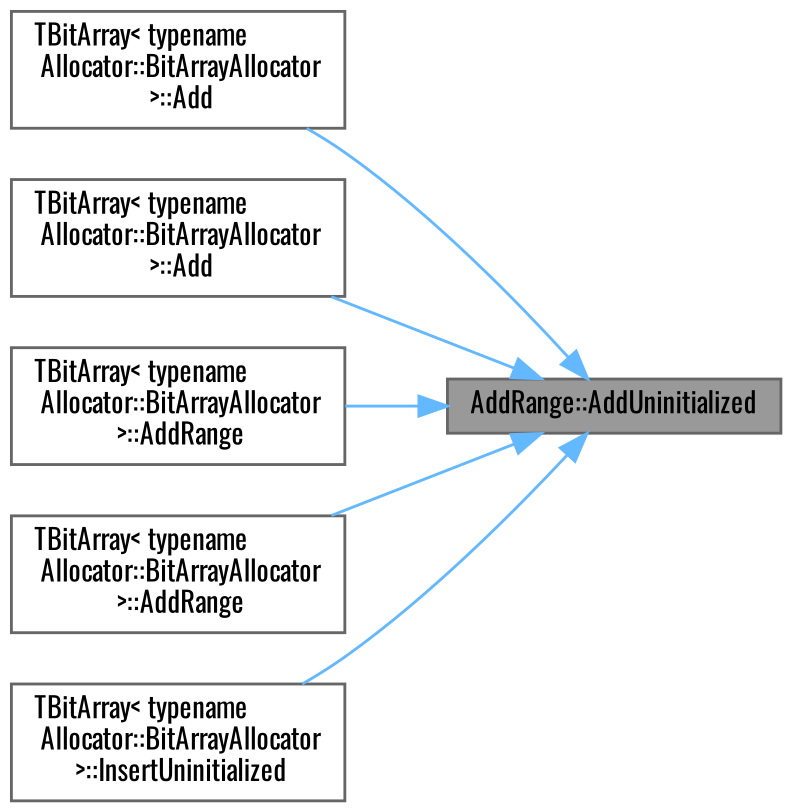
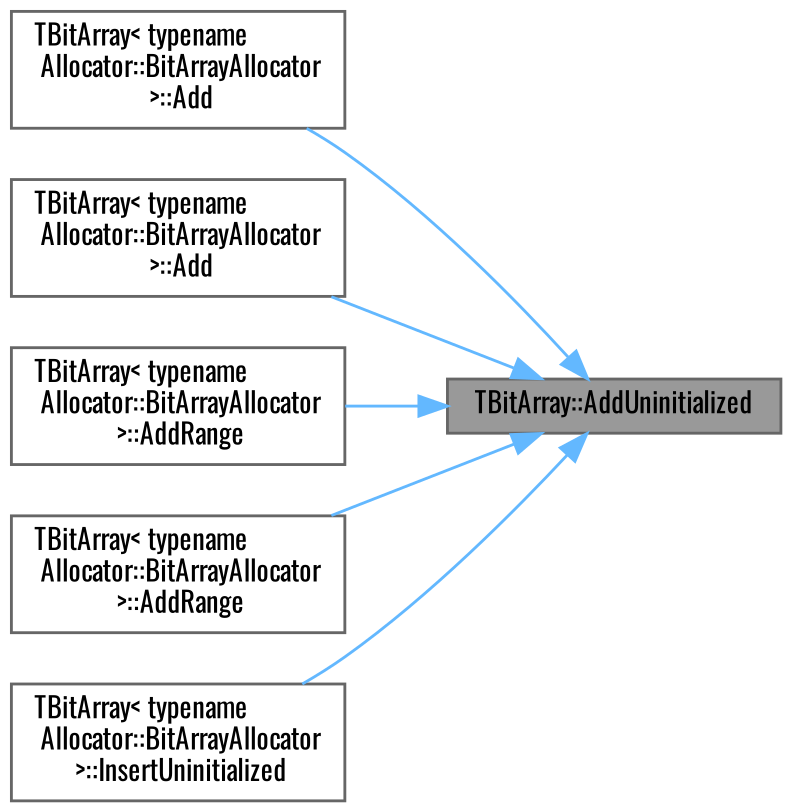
node "AddRange::AddUninitialized": label "AddRange::AddUninitialized" -> "TBitArray::AddUninitialized"
